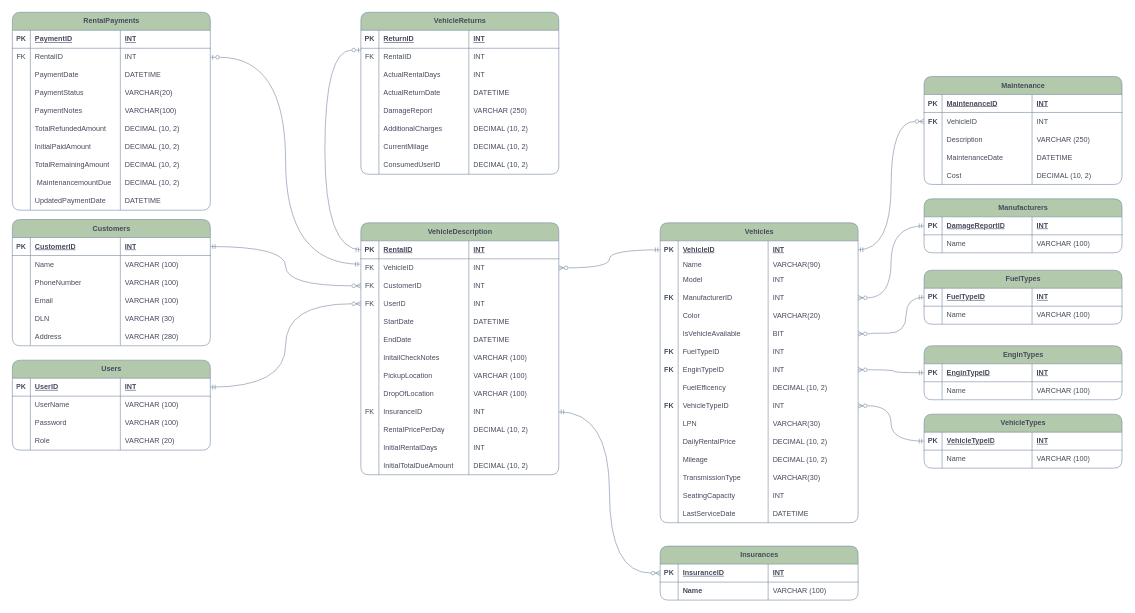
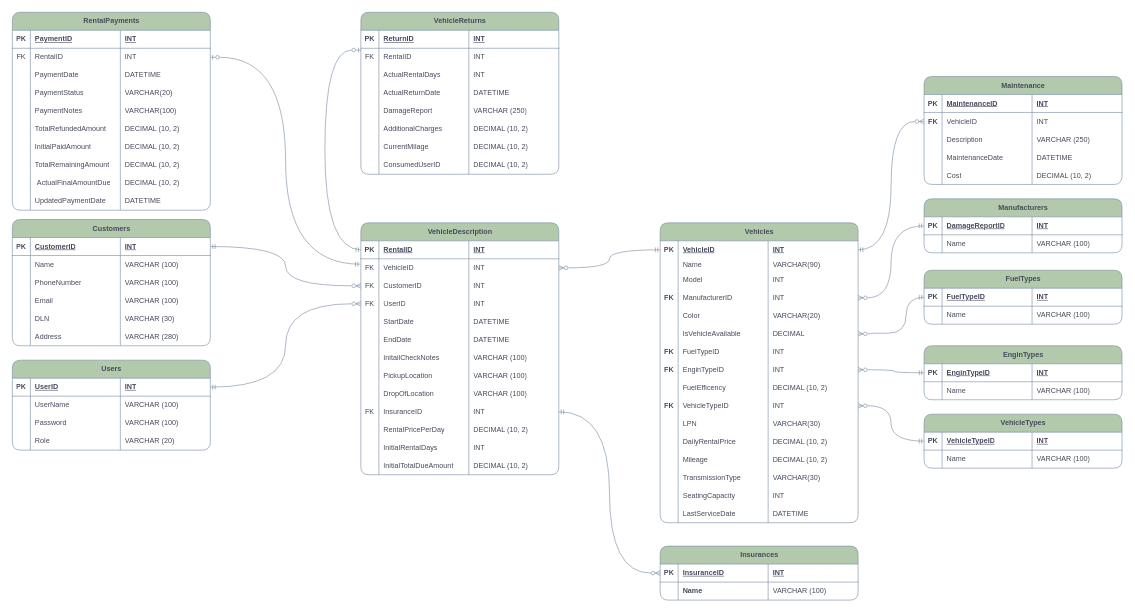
node "MaintenancemountDue": label "MaintenancemountDue" -> "ActualFinalAmountDue"
node "BIT": label "BIT" -> "DECIMAL"
